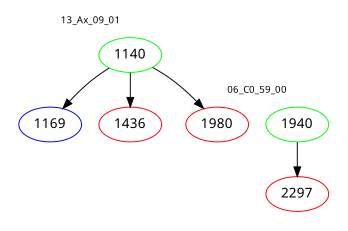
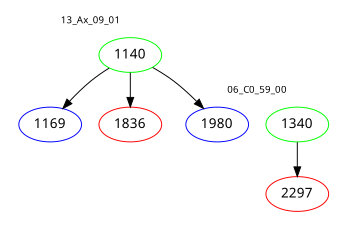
node "1436": label "1436" -> "1836"
node "1980": color red -> blue
node "1940": label "1940" -> "1340"
